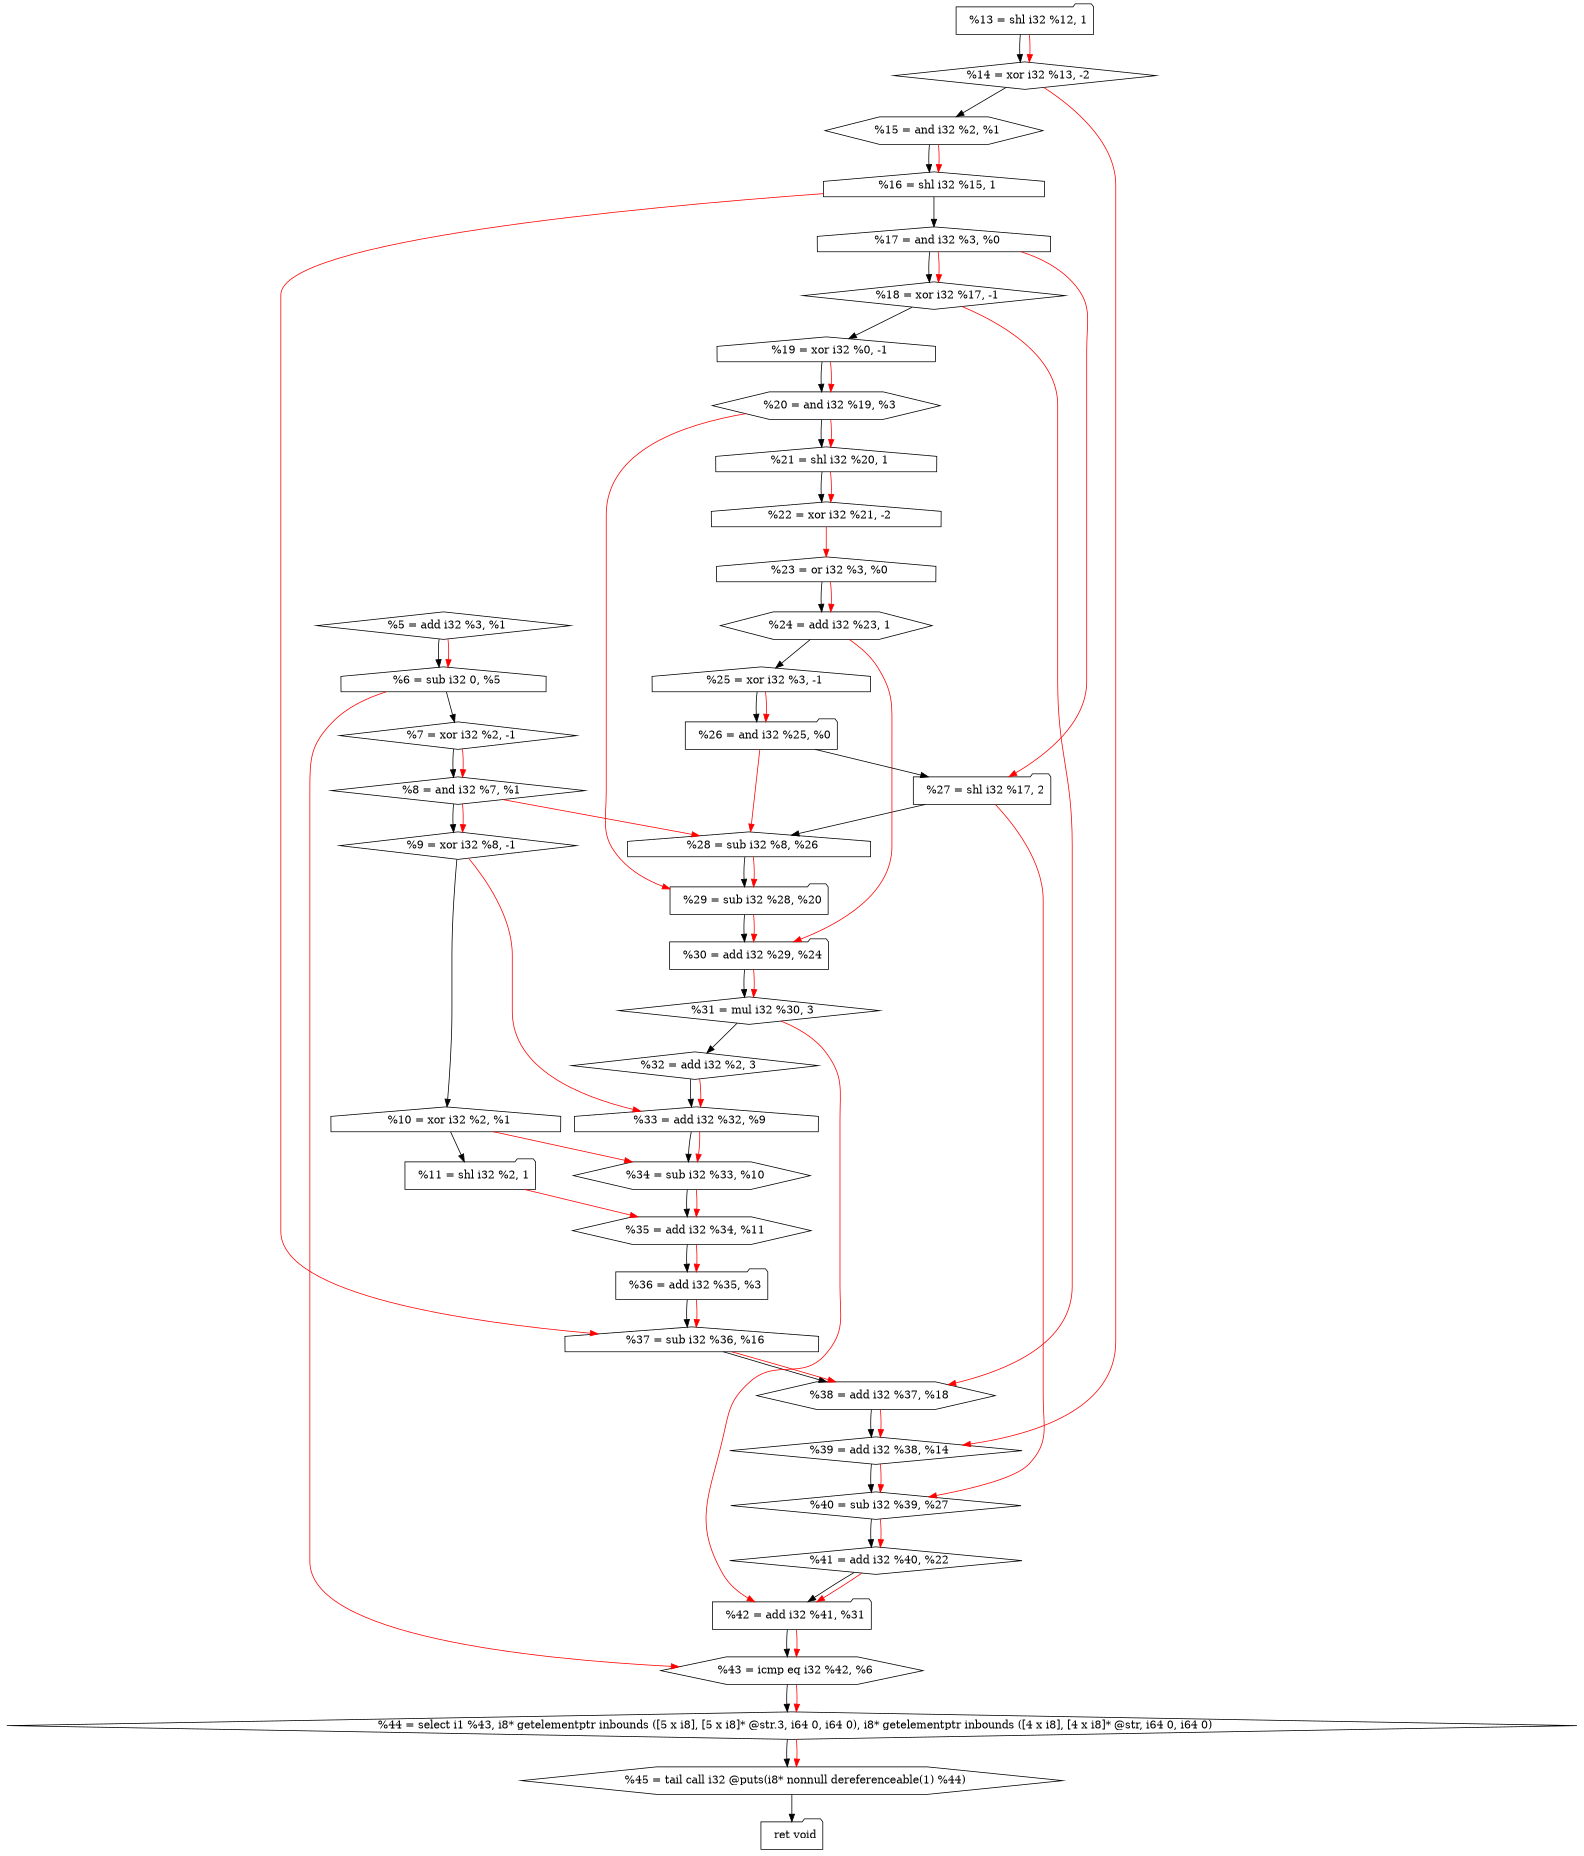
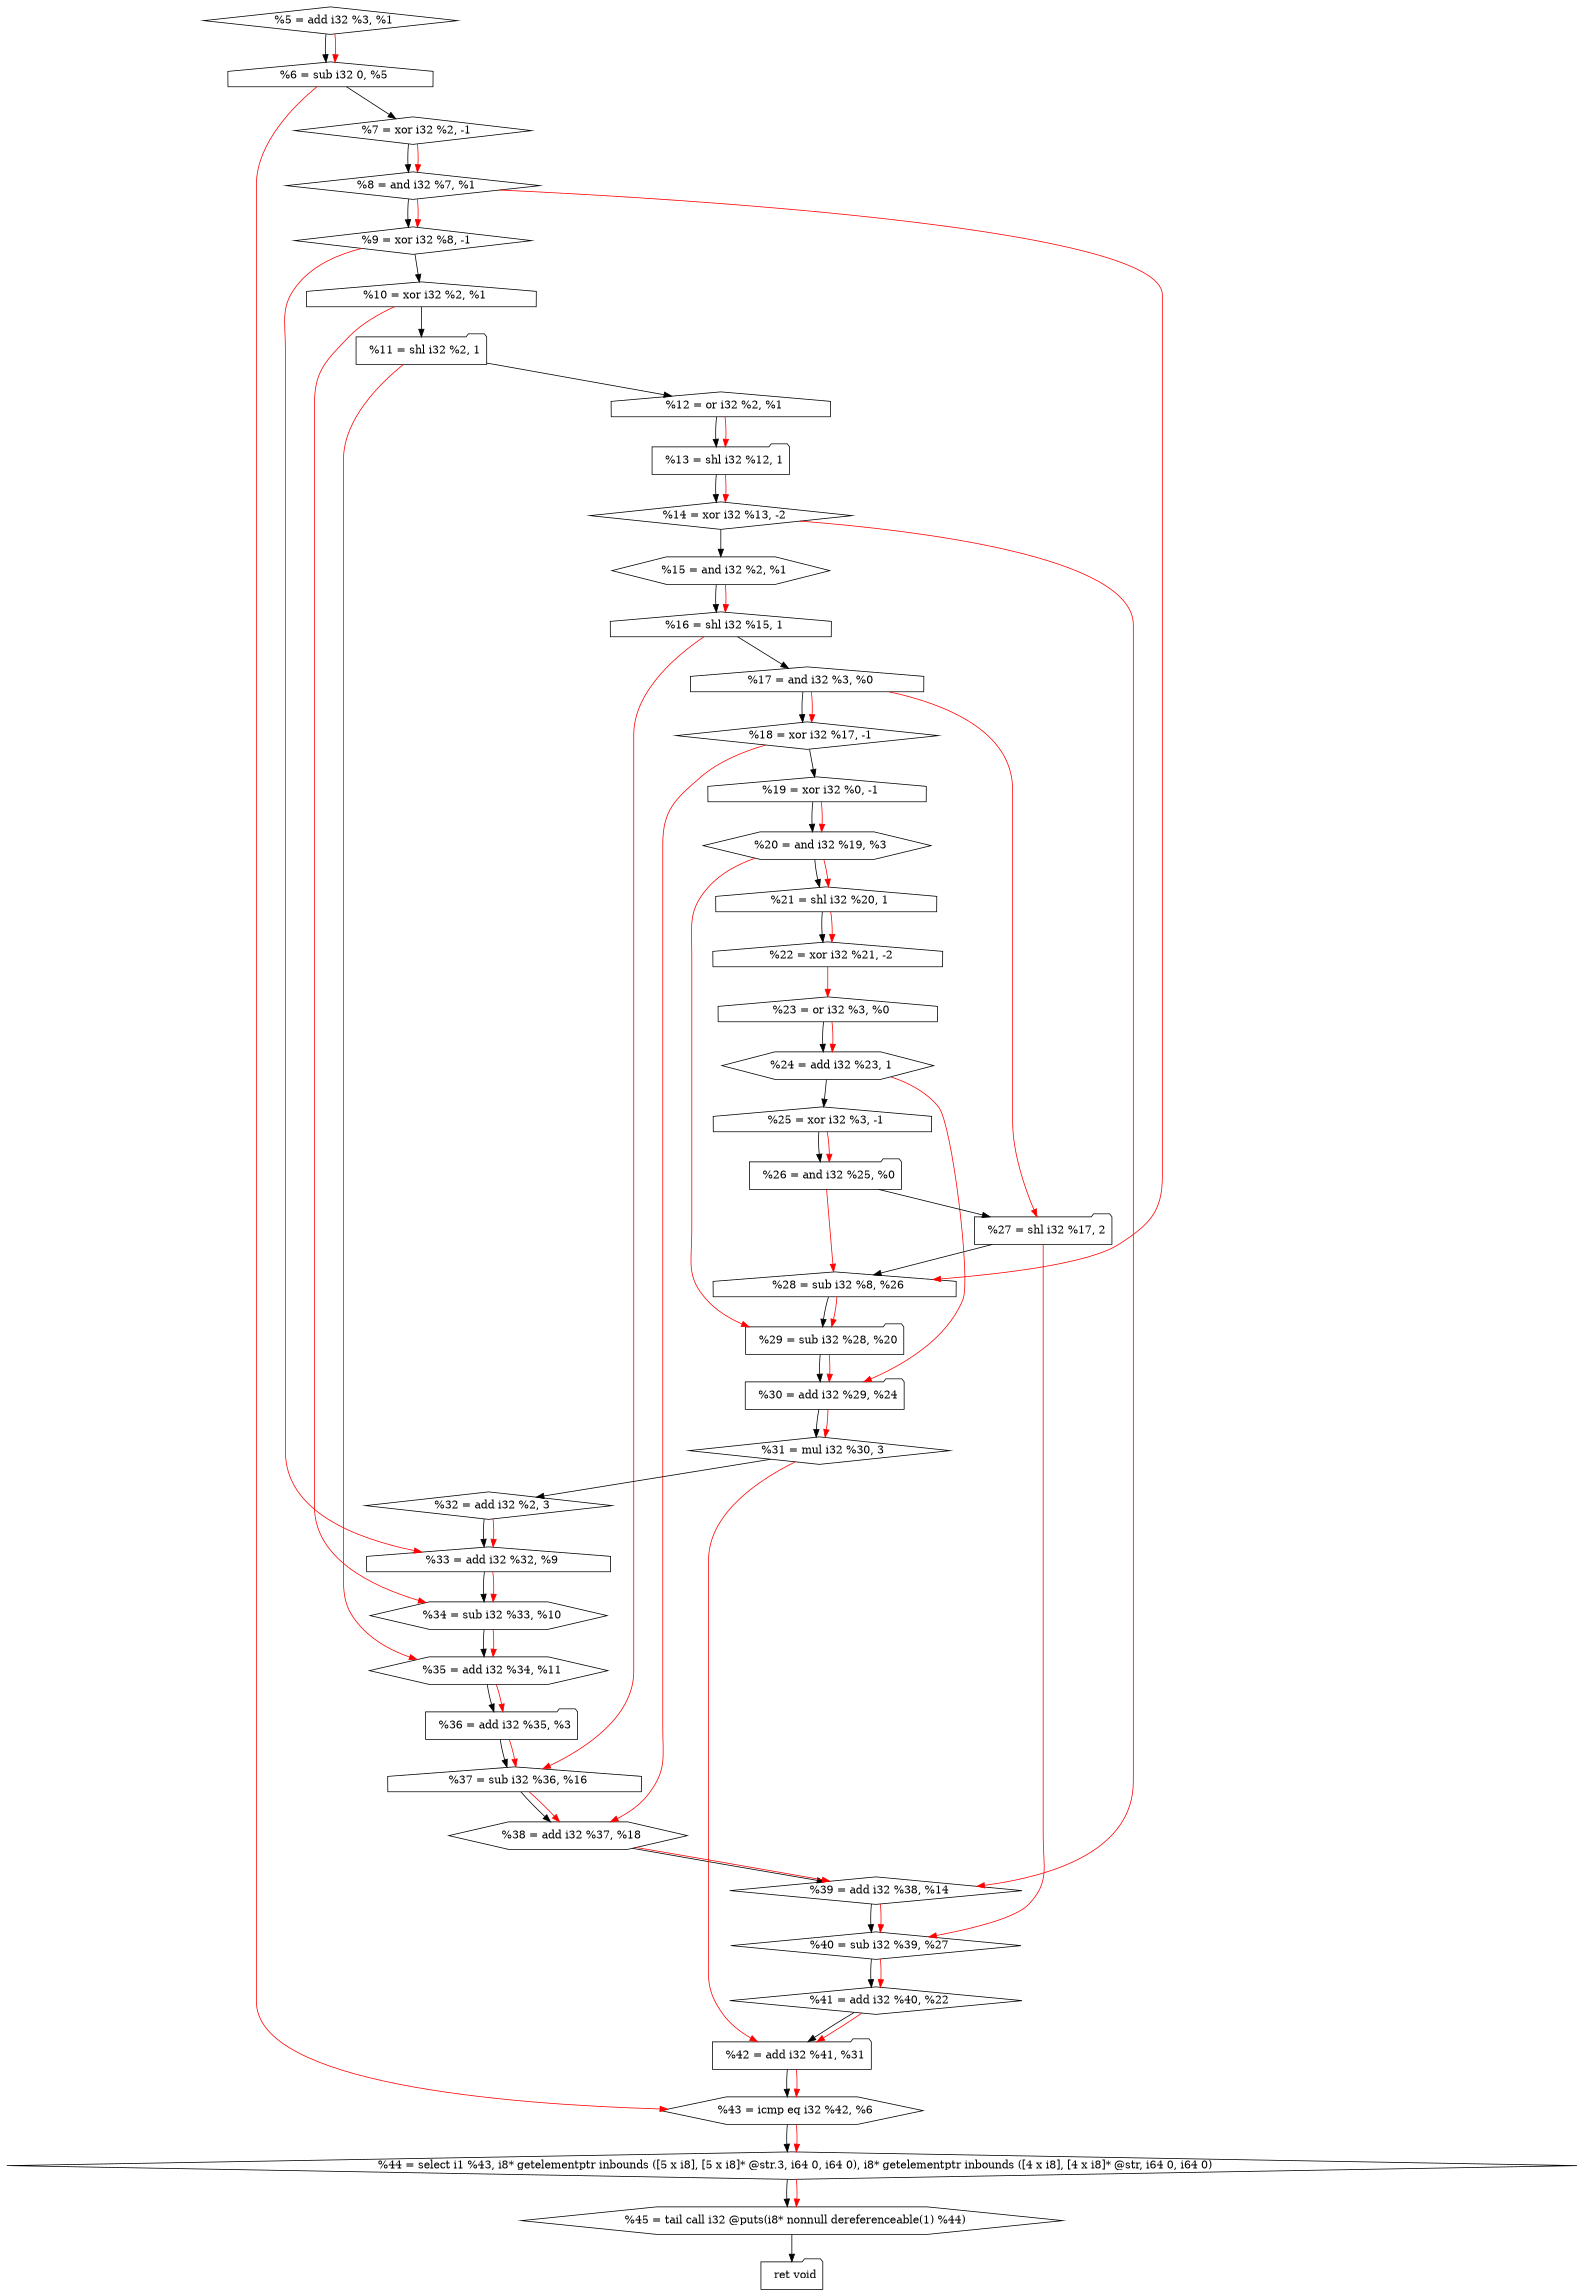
node "%12 = or i32 %2, %1": added
